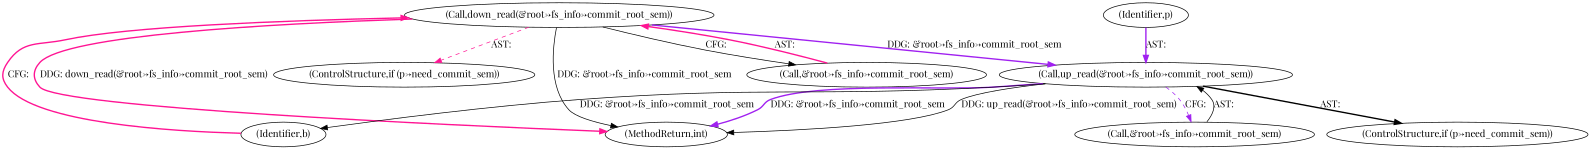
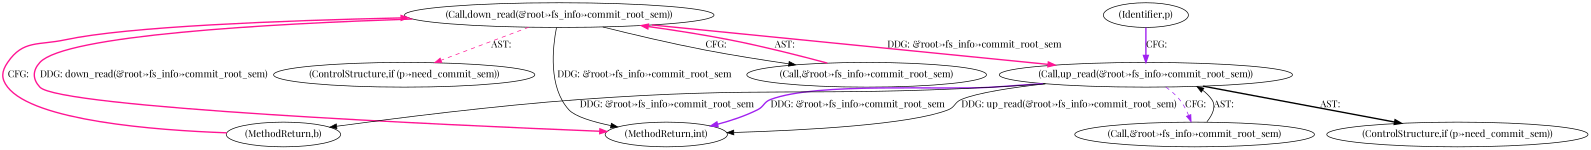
edge "(Call,down_read(&root->fs_info->commit_root_sem))" -> "(Call,up_read(&root->fs_info->commit_root_sem))": color purple -> deeppink
edge "(Identifier,p)" -> "(Call,up_read(&root->fs_info->commit_root_sem))": label "AST: " -> "CFG: "
node "(Identifier,b)": label "(Identifier,b)" -> "(MethodReturn,b)"
